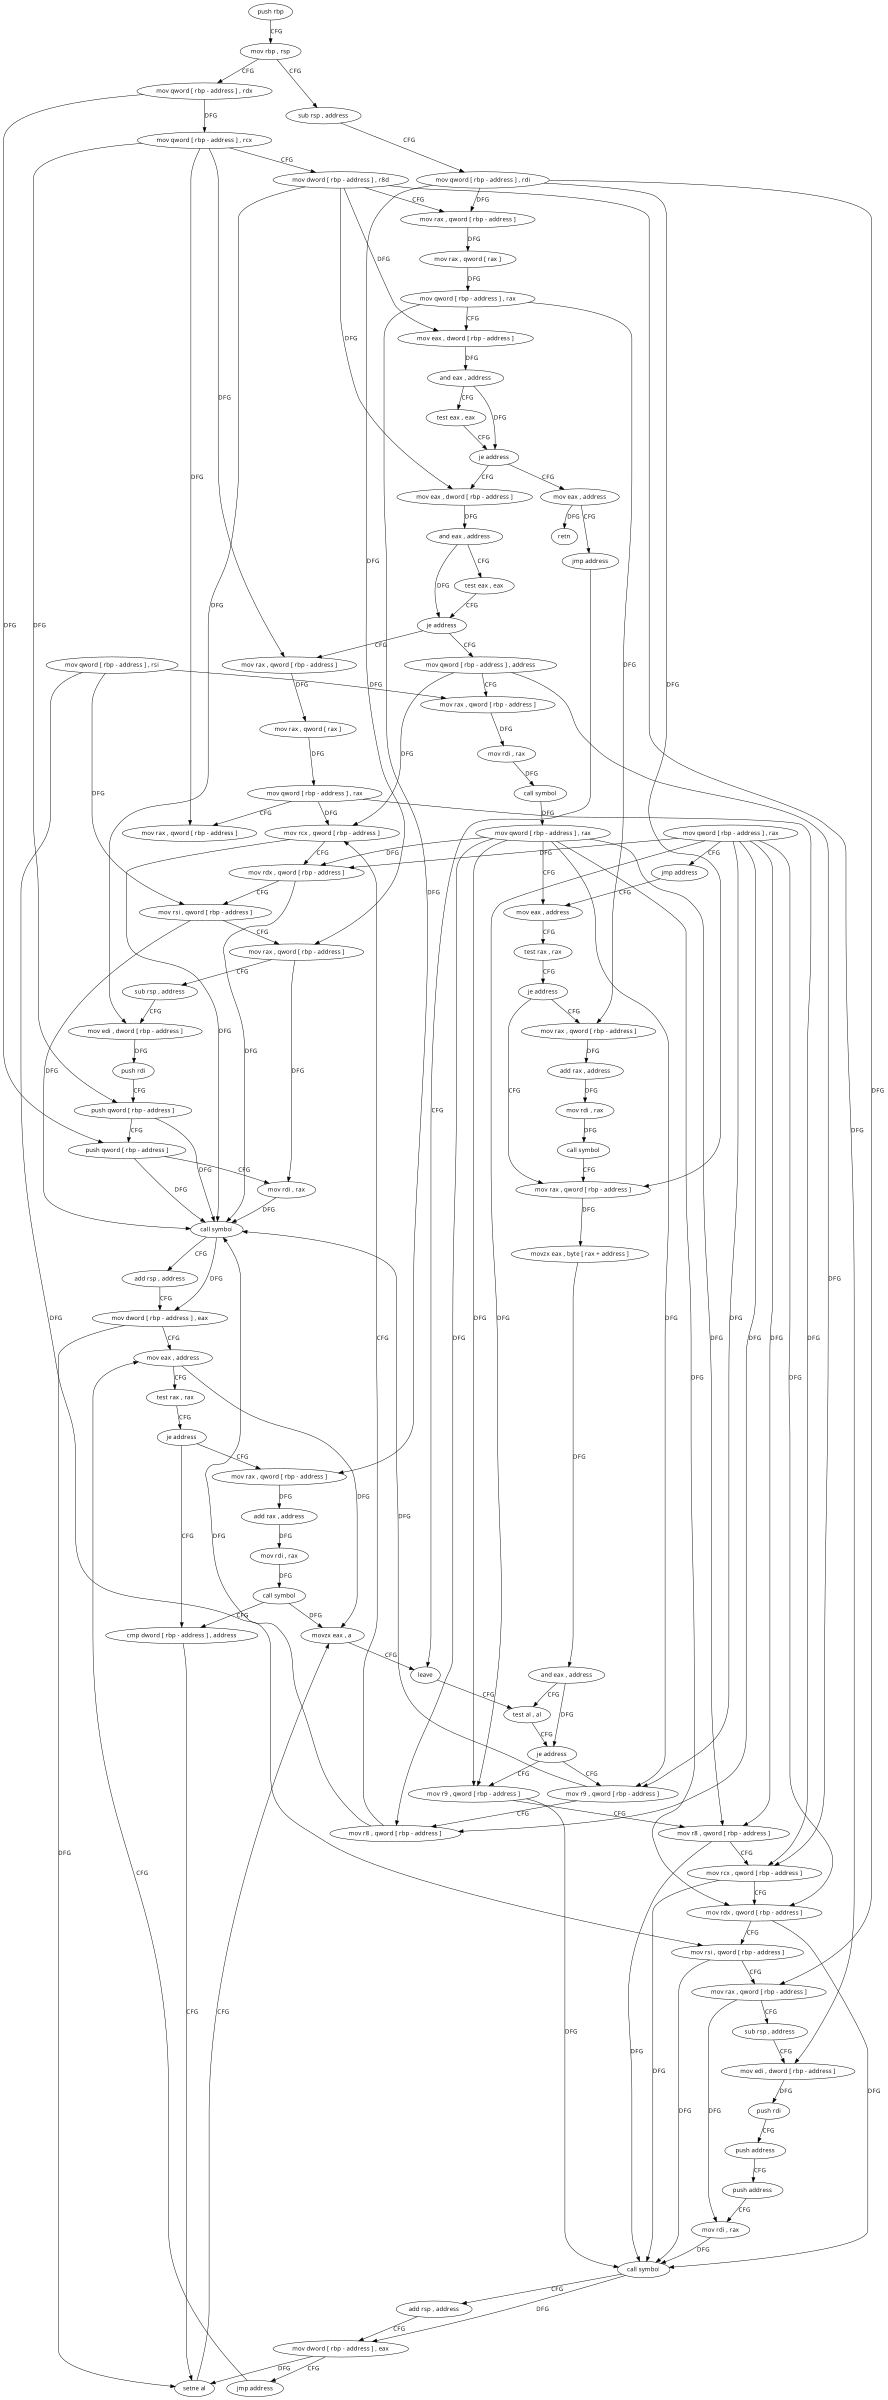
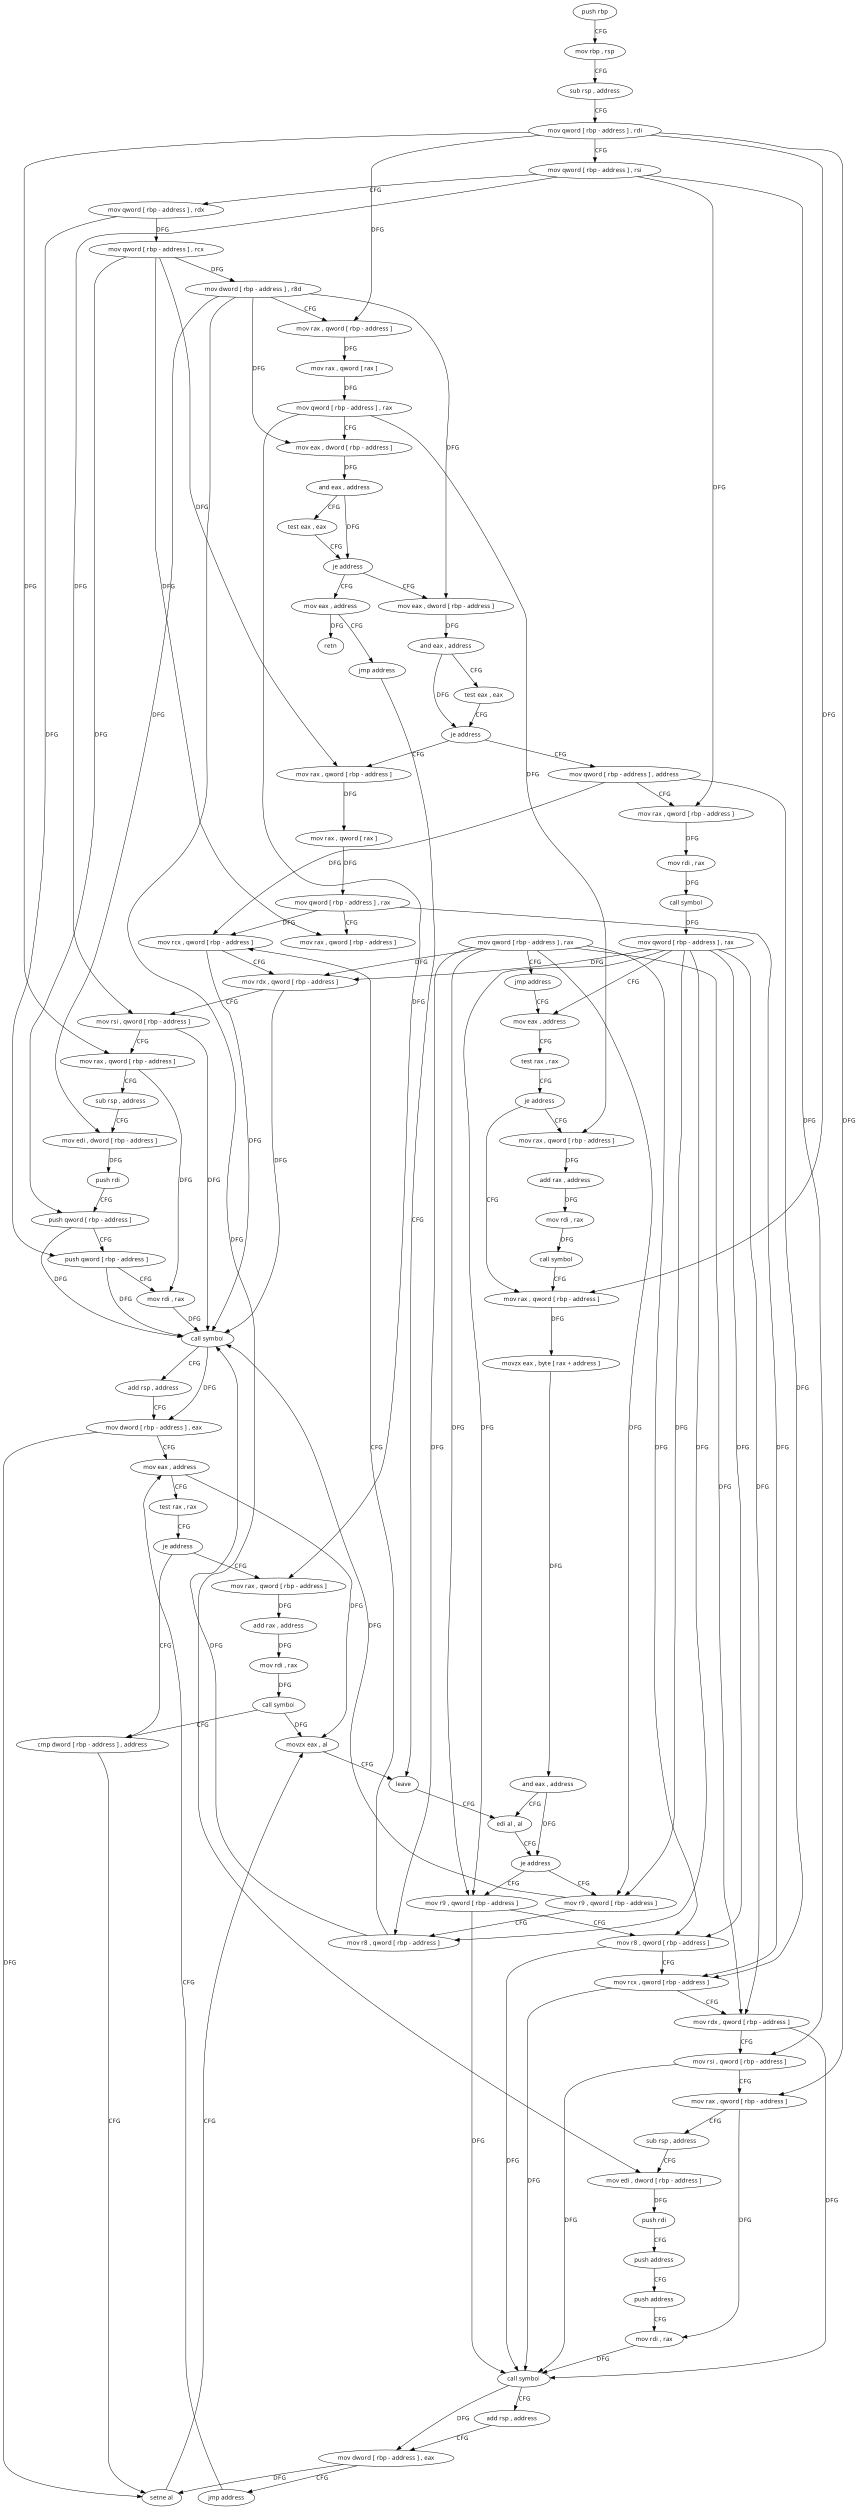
edge "mov rbp , rsp" -> "mov qword [ rbp - address ] , rdx": now "mov qword [ rbp - address ] , rsi" -> "mov qword [ rbp - address ] , rdx"
edge "mov qword [ rbp - address ] , rdi" -> "mov qword [ rbp - address ] , rsi": added, label "CFG"
edge "mov qword [ rbp - address ] , rcx" -> "mov dword [ rbp - address ] , r8d": label "CFG" -> "DFG"
node "test al , al": label "test al , al" -> "edi al , al"
